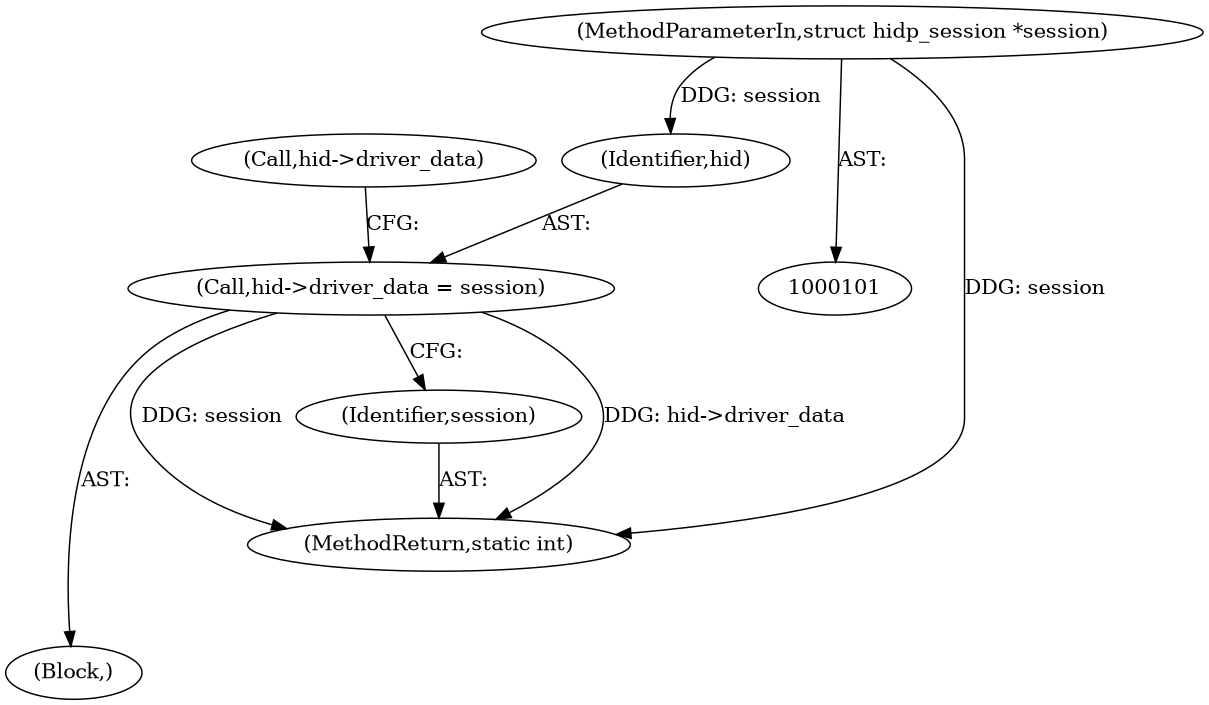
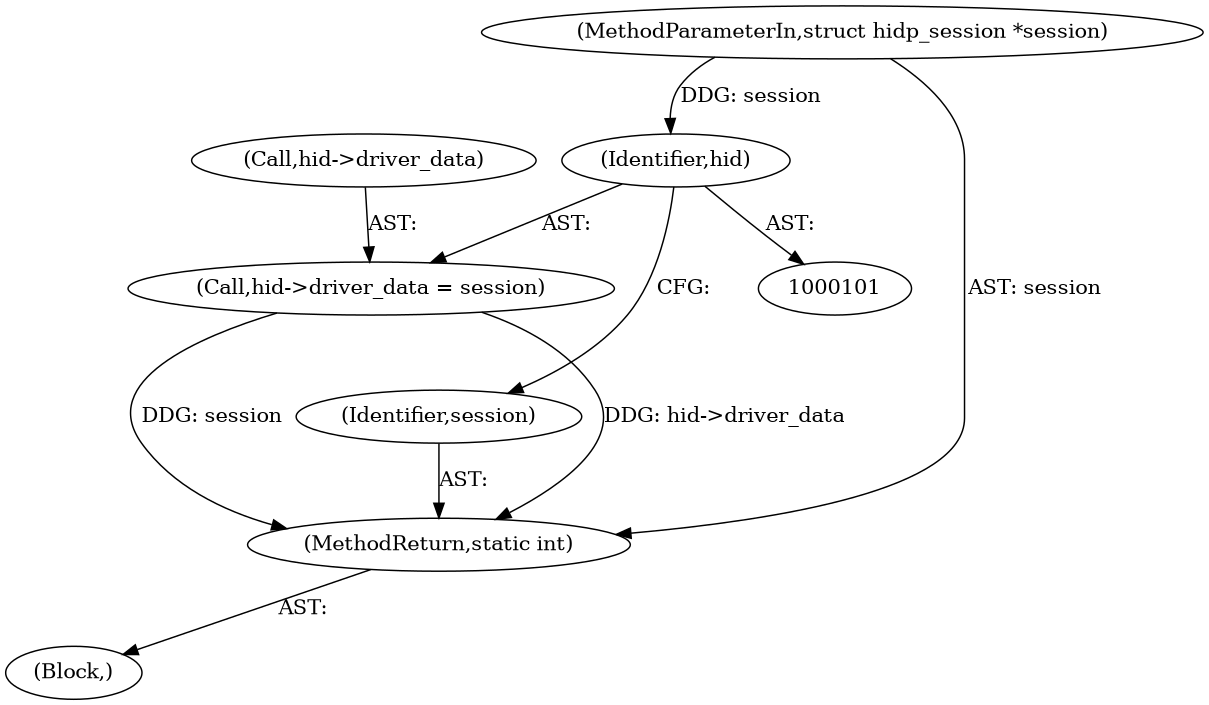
edge "(MethodParameterIn,struct hidp_session *session)" -> "1000101": now "(Identifier,hid)" -> "1000101"
edge "(Call,hid->driver_data)" -> "(Call,hid->driver_data = session)": label "CFG: " -> "AST: "
edge "(MethodParameterIn,struct hidp_session *session)" -> "(MethodReturn,static int)": label "DDG: session" -> "AST: session"
edge "(Call,hid->driver_data = session)" -> "(Identifier,session)": now "(Identifier,hid)" -> "(Identifier,session)"
edge "(Call,hid->driver_data = session)" -> "(Block,)": now "(MethodReturn,static int)" -> "(Block,)"
